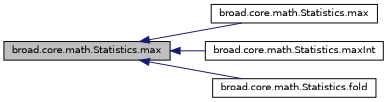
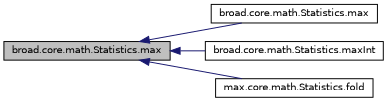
node "broad.core.math.Statistics.fold": label "broad.core.math.Statistics.fold" -> "max.core.math.Statistics.fold"
